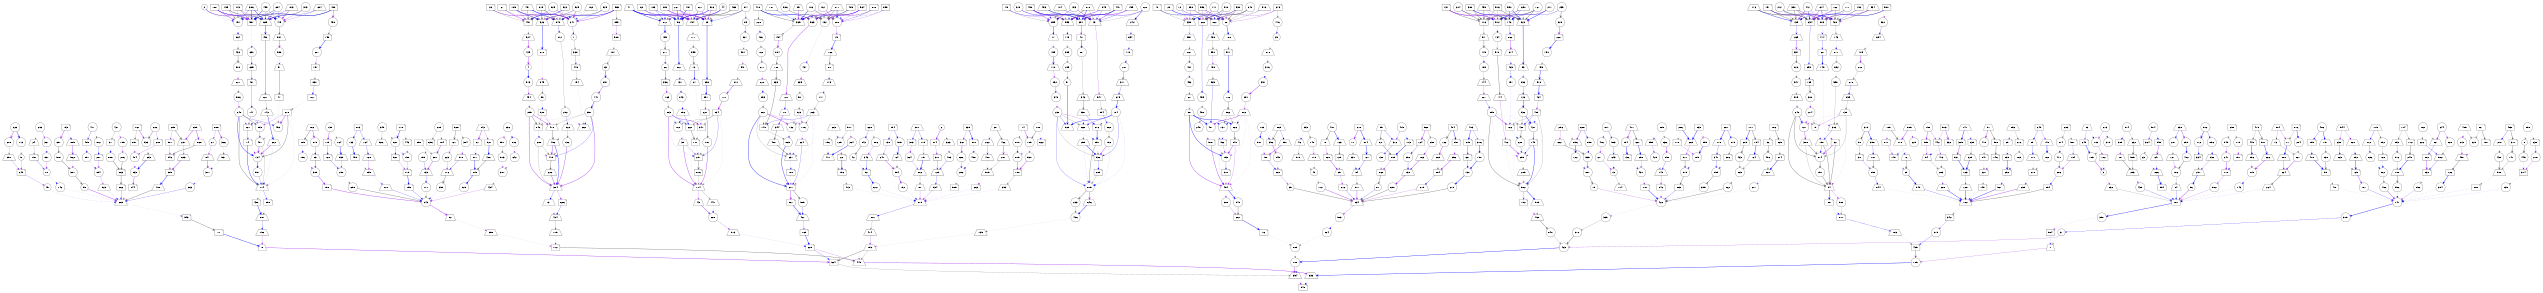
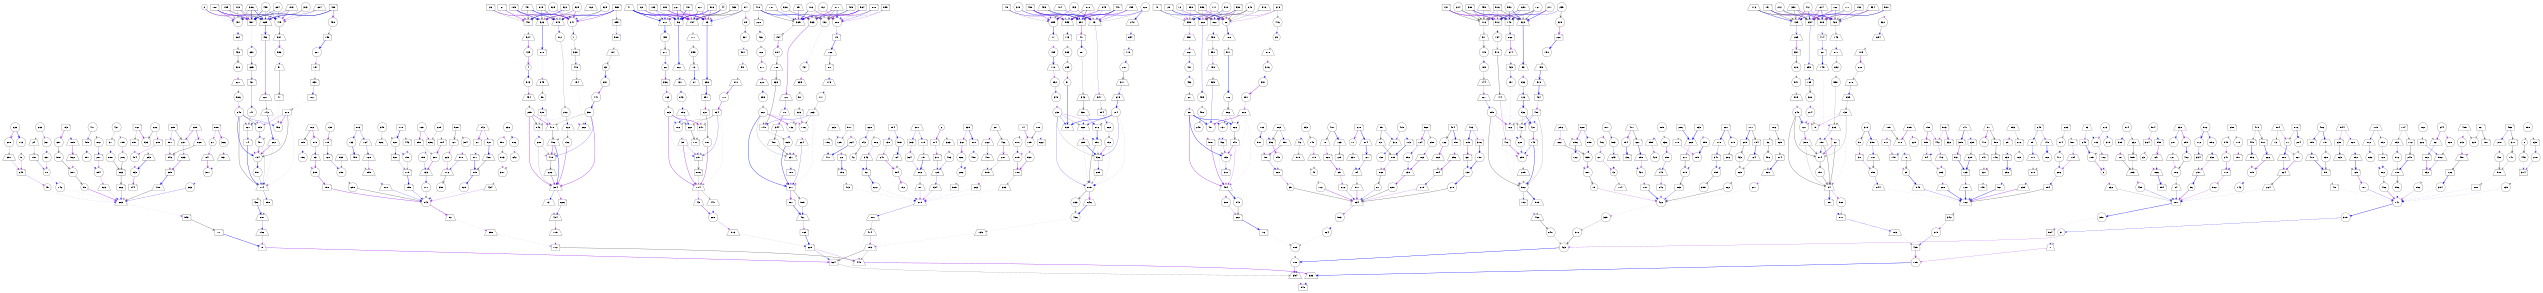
node "169": added
node "764": removed
